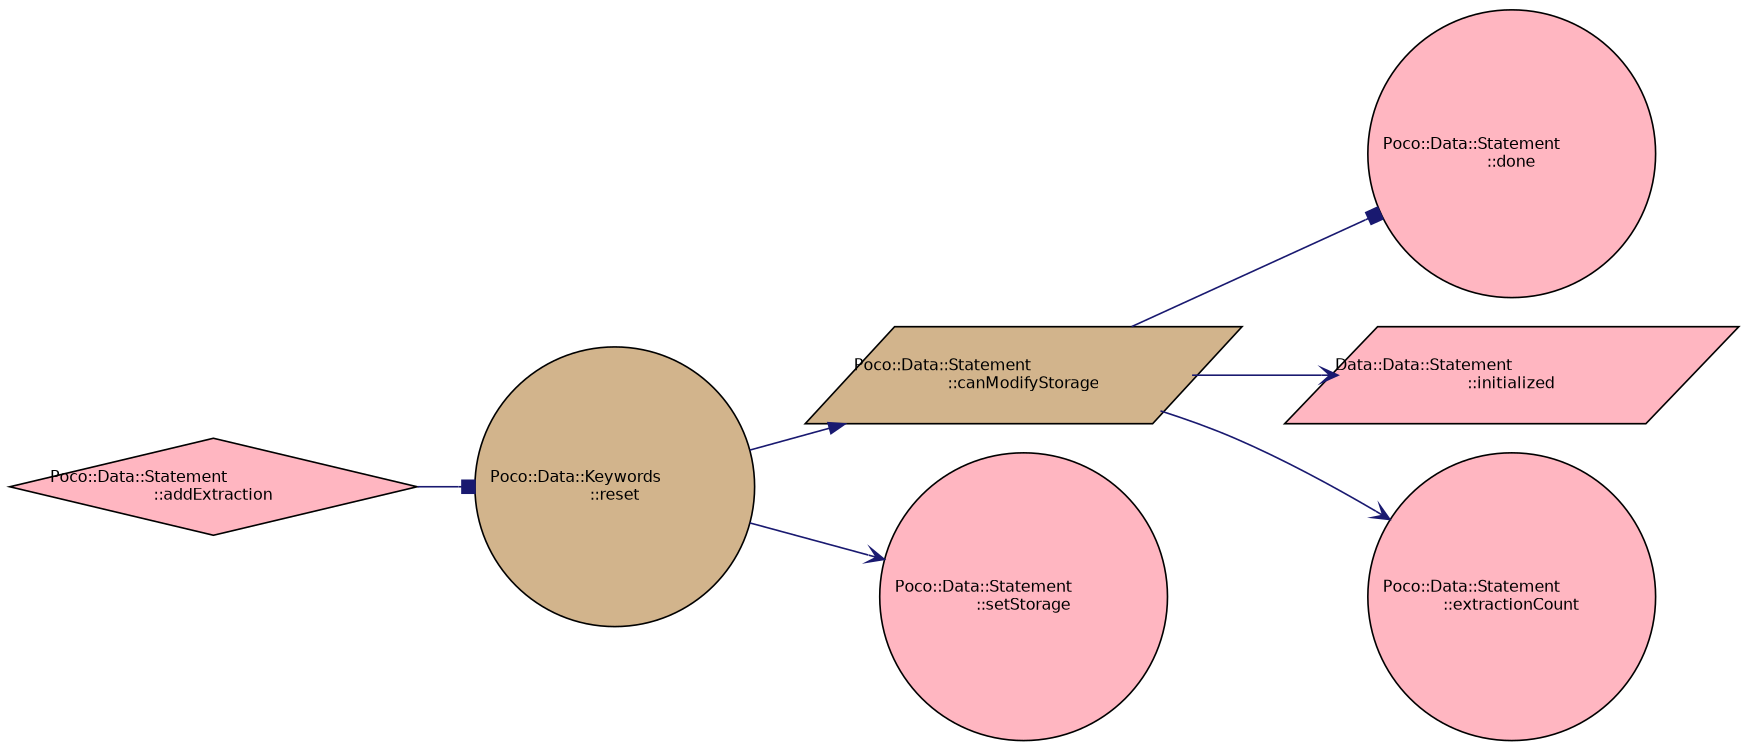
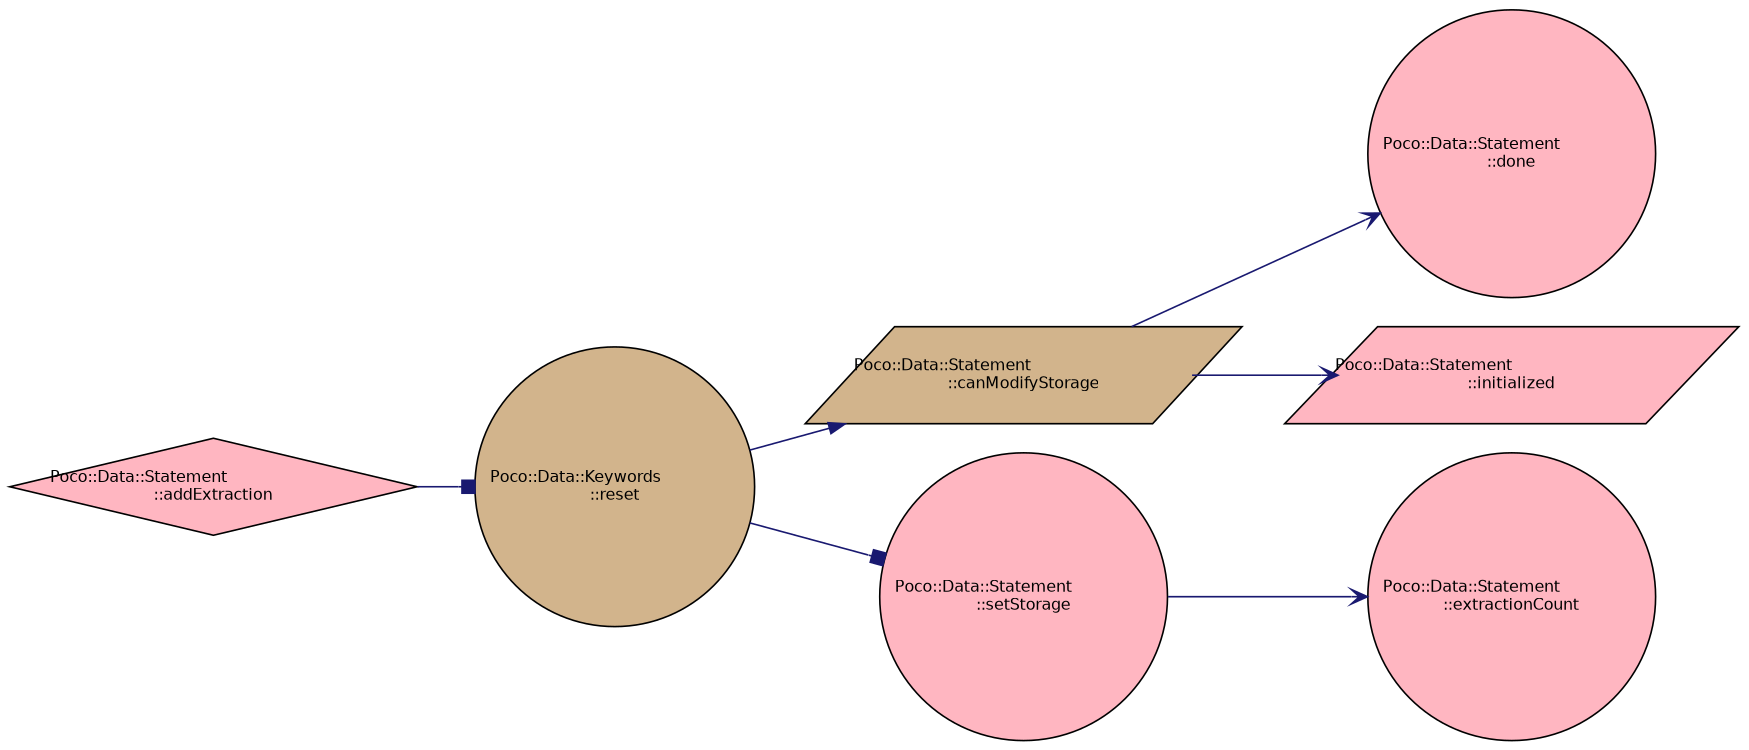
edge "Poco::Data::Statement ::canModifyStorage" -> "Poco::Data::Statement ::done": arrowhead box -> vee
node "Data::Data::Statement ::initialized": label "Data::Data::Statement ::initialized" -> "Poco::Data::Statement ::initialized"
edge "Poco::Data::Statement ::canModifyStorage" -> "Poco::Data::Statement ::extractionCount": now "Poco::Data::Statement ::setStorage" -> "Poco::Data::Statement ::extractionCount"
edge "Poco::Data::Keywords ::reset" -> "Poco::Data::Statement ::setStorage": arrowhead vee -> box
